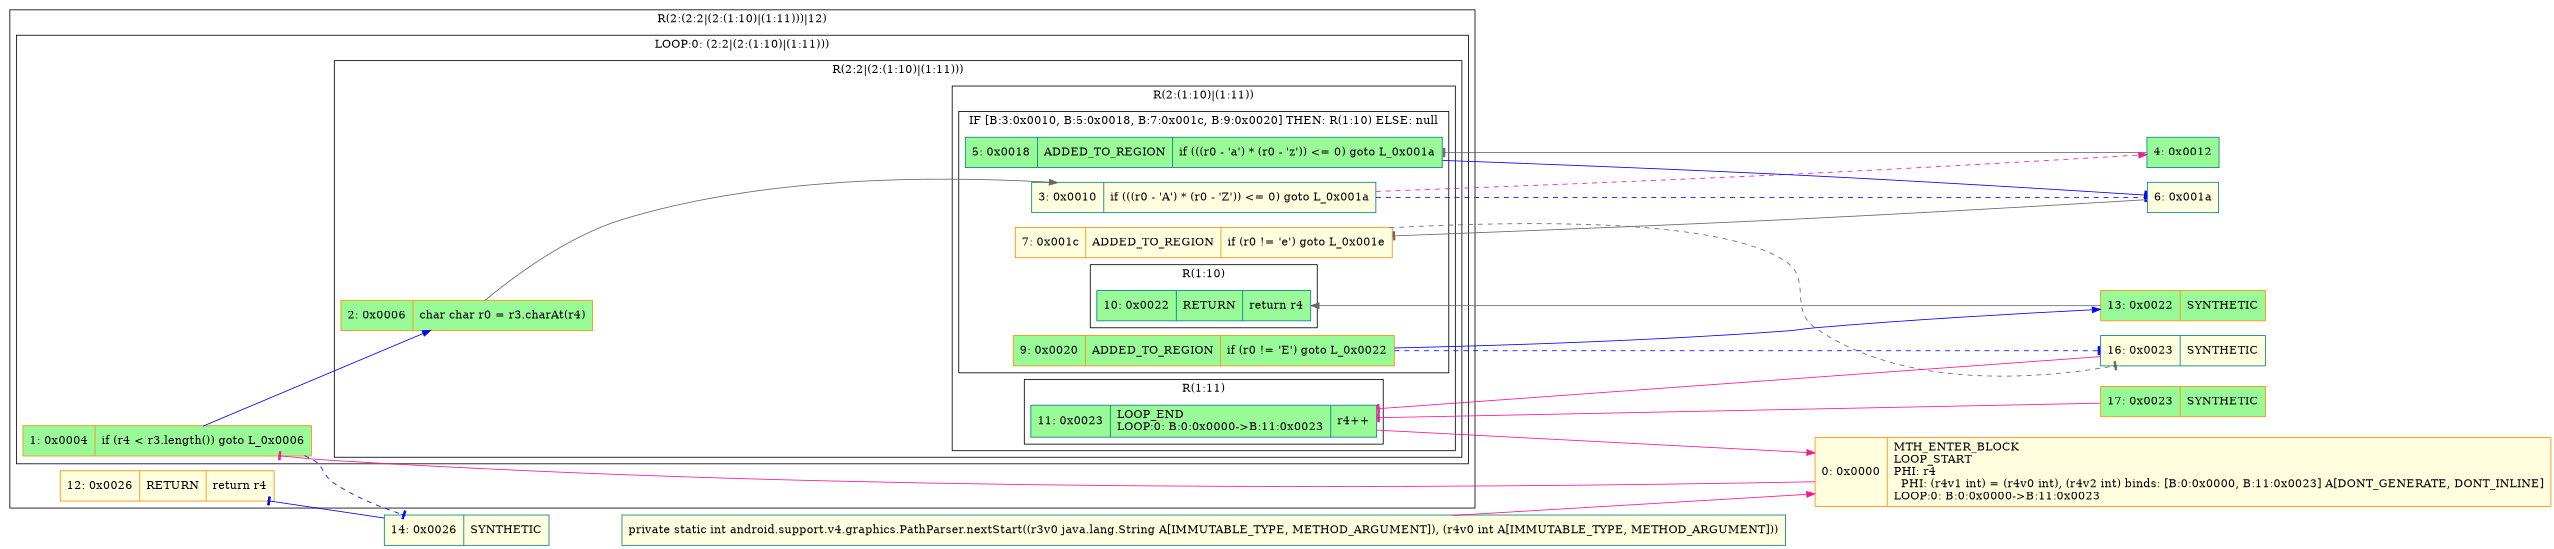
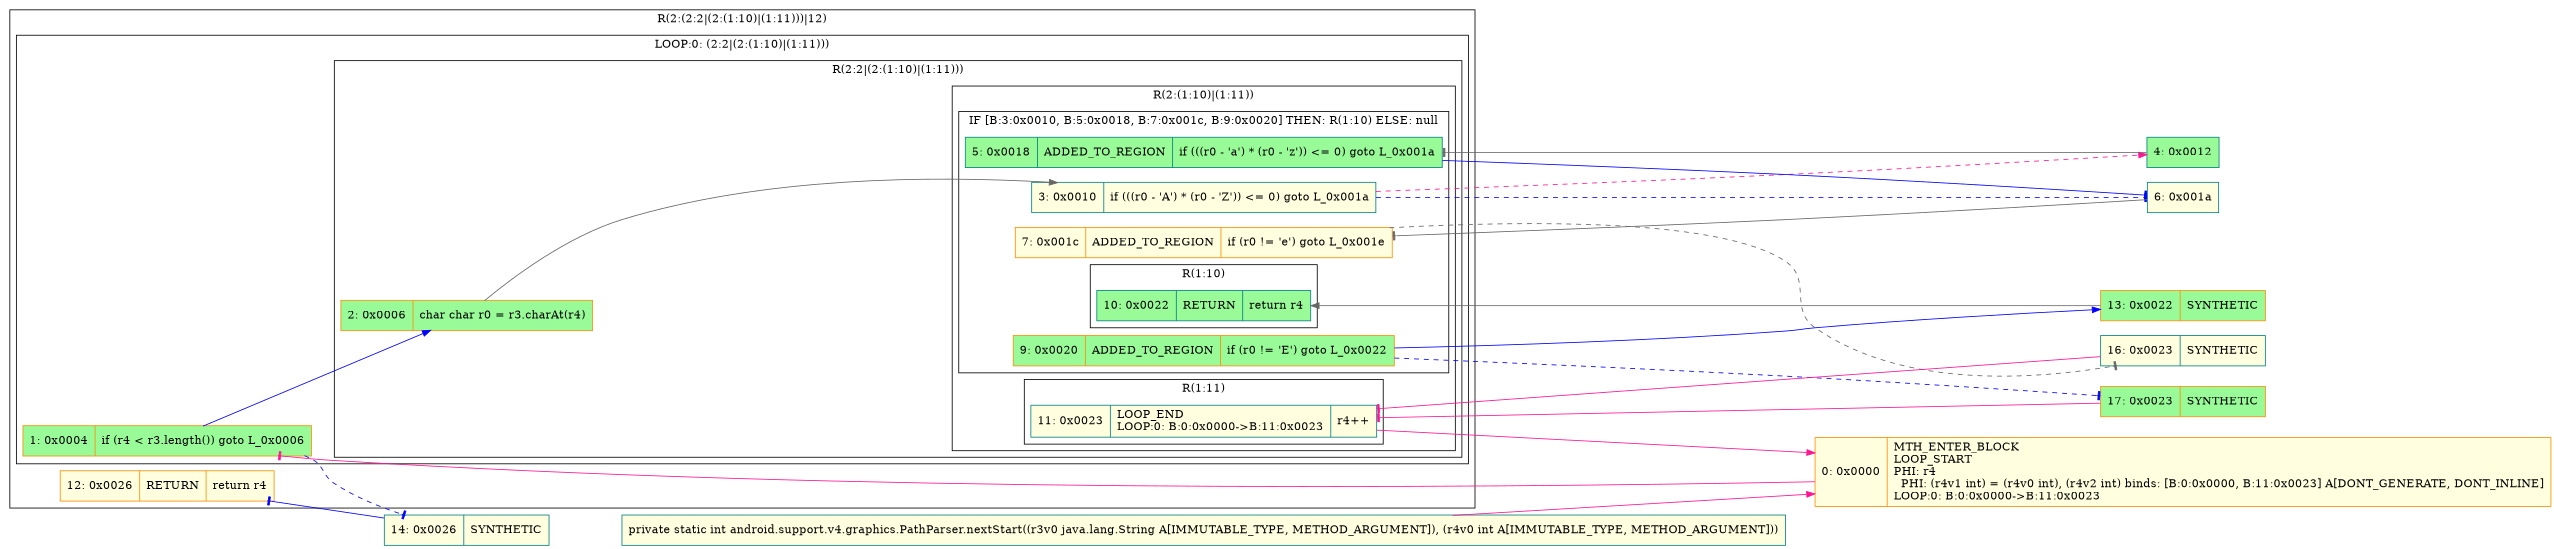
edge "9: 0x0020" -> "16: 0x0023": now "9: 0x0020" -> "17: 0x0023"
node "11: 0x0023": fillcolor palegreen -> lightyellow
